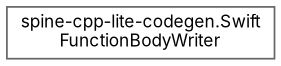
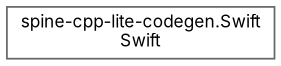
node "spine-cpp-lite-codegen.Swift FunctionBodyWriter": label "spine-cpp-lite-codegen.Swift FunctionBodyWriter" -> "spine-cpp-lite-codegen.Swift Swift"
